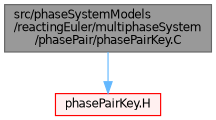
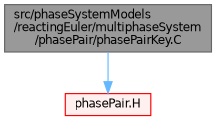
node "phasePairKey.H": label "phasePairKey.H" -> "phasePair.H"
